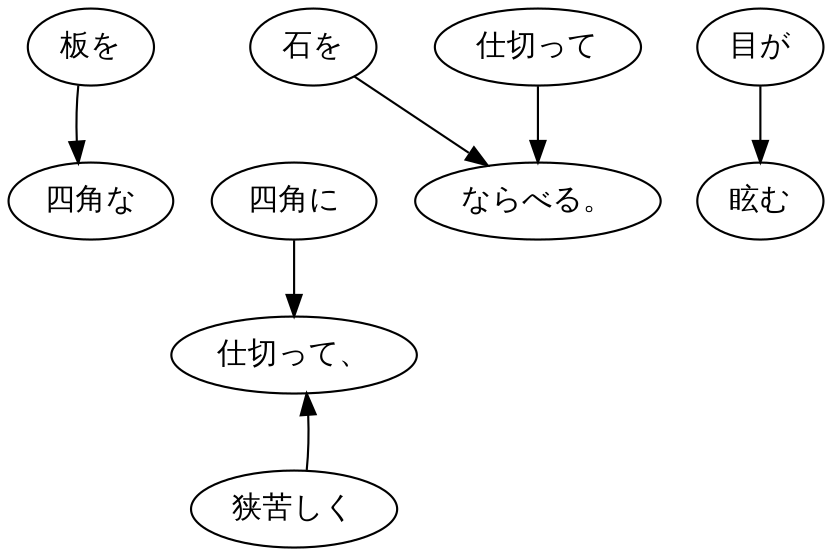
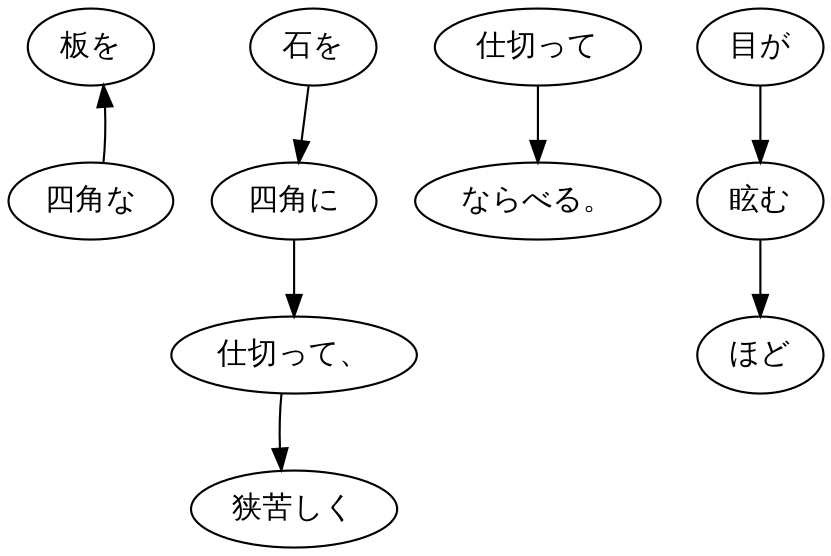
edge "板を" -> "四角な": reversed
edge "石を" -> "ならべる。": now "石を" -> "四角に"
node "ほど": added
edge "狭苦しく" -> "仕切って、": reversed
